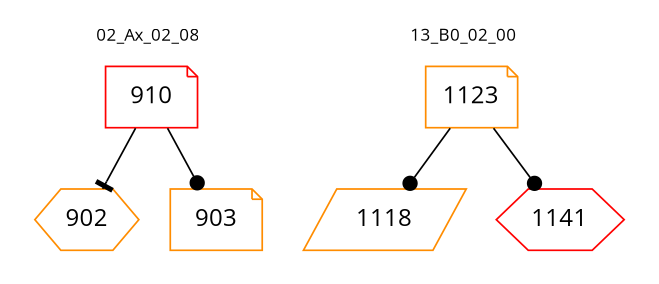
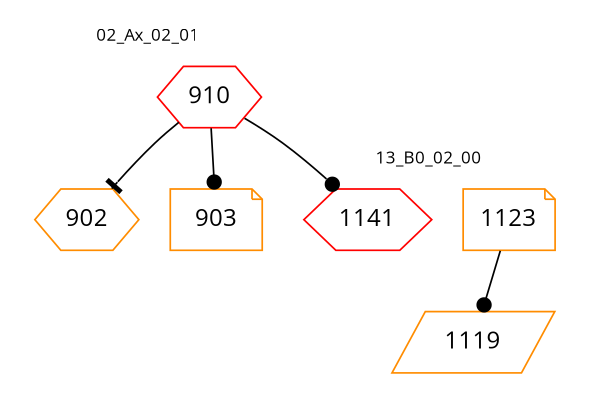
cluster "02_Ax_02_08": label "02_Ax_02_08" -> "02_Ax_02_01"
node "910": shape note -> hexagon
edge "1123" -> "1141": now "910" -> "1141"
node "1118": label "1118" -> "1119"
